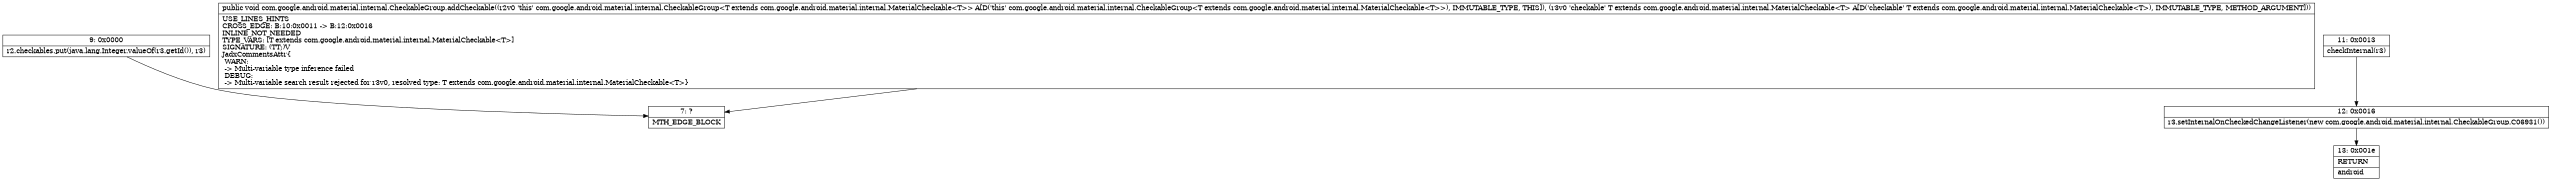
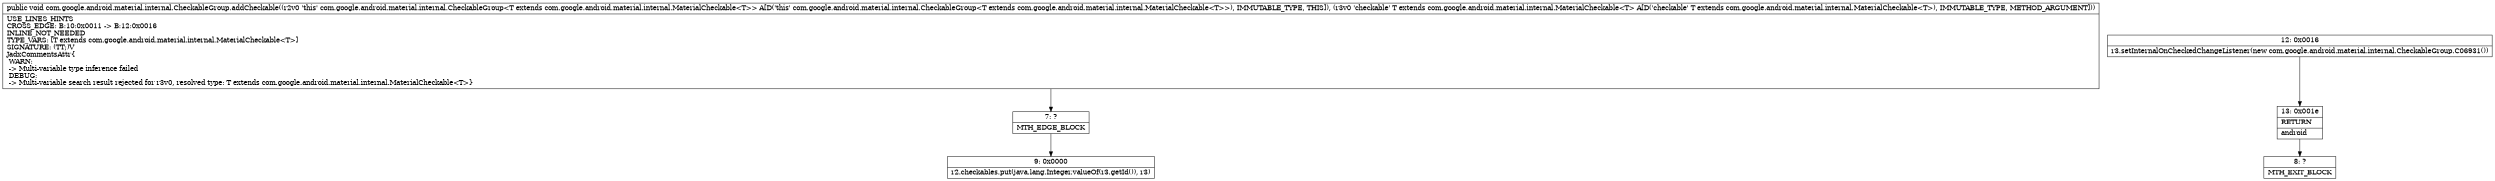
node "11: 0x0013": removed
edge "9: 0x0000" -> "7: ?": reversed
node "8: ?": added
